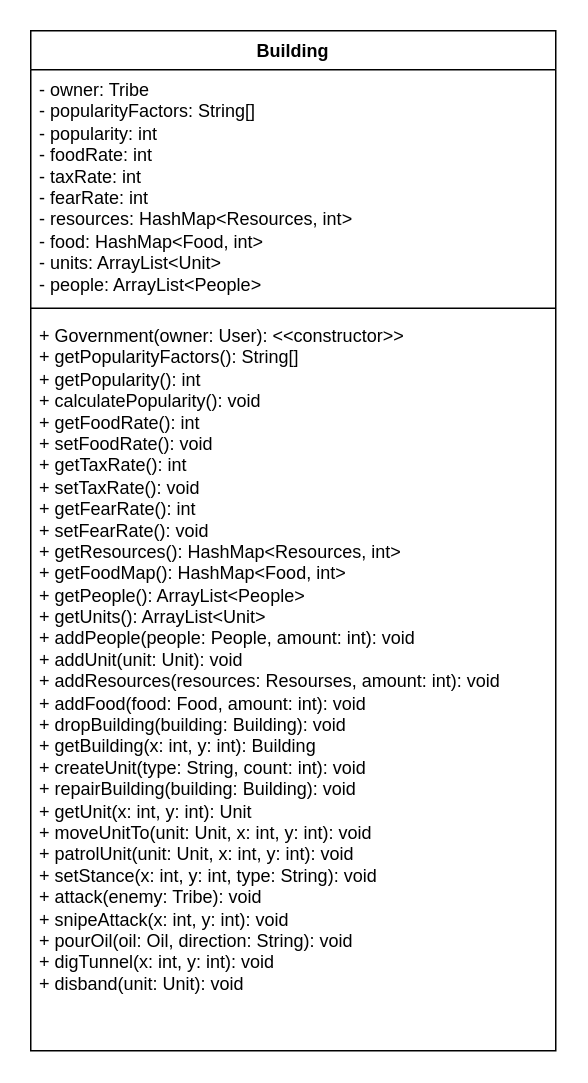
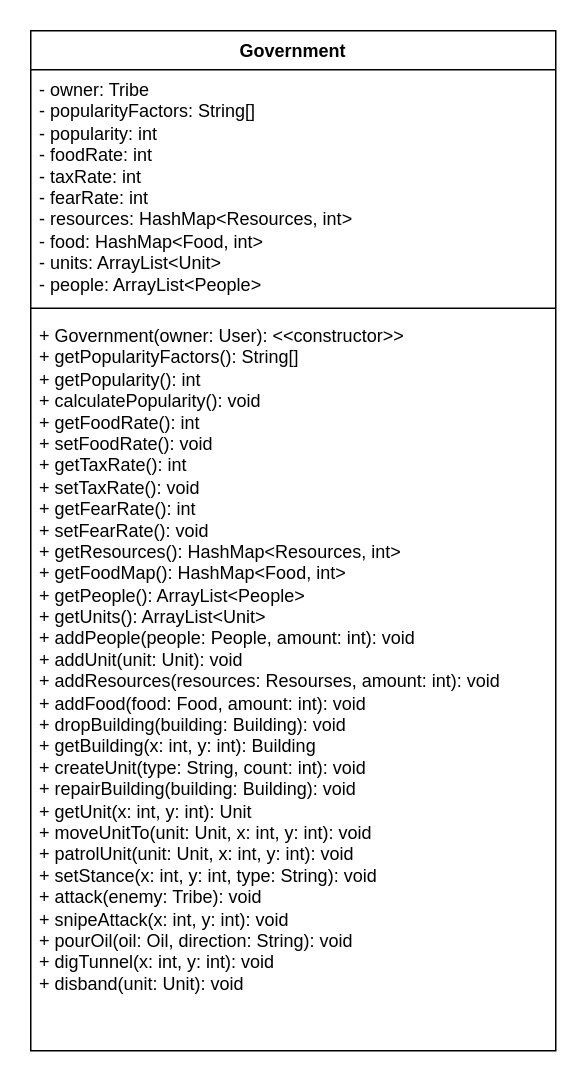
node "Building": label "Building" -> "Government"
